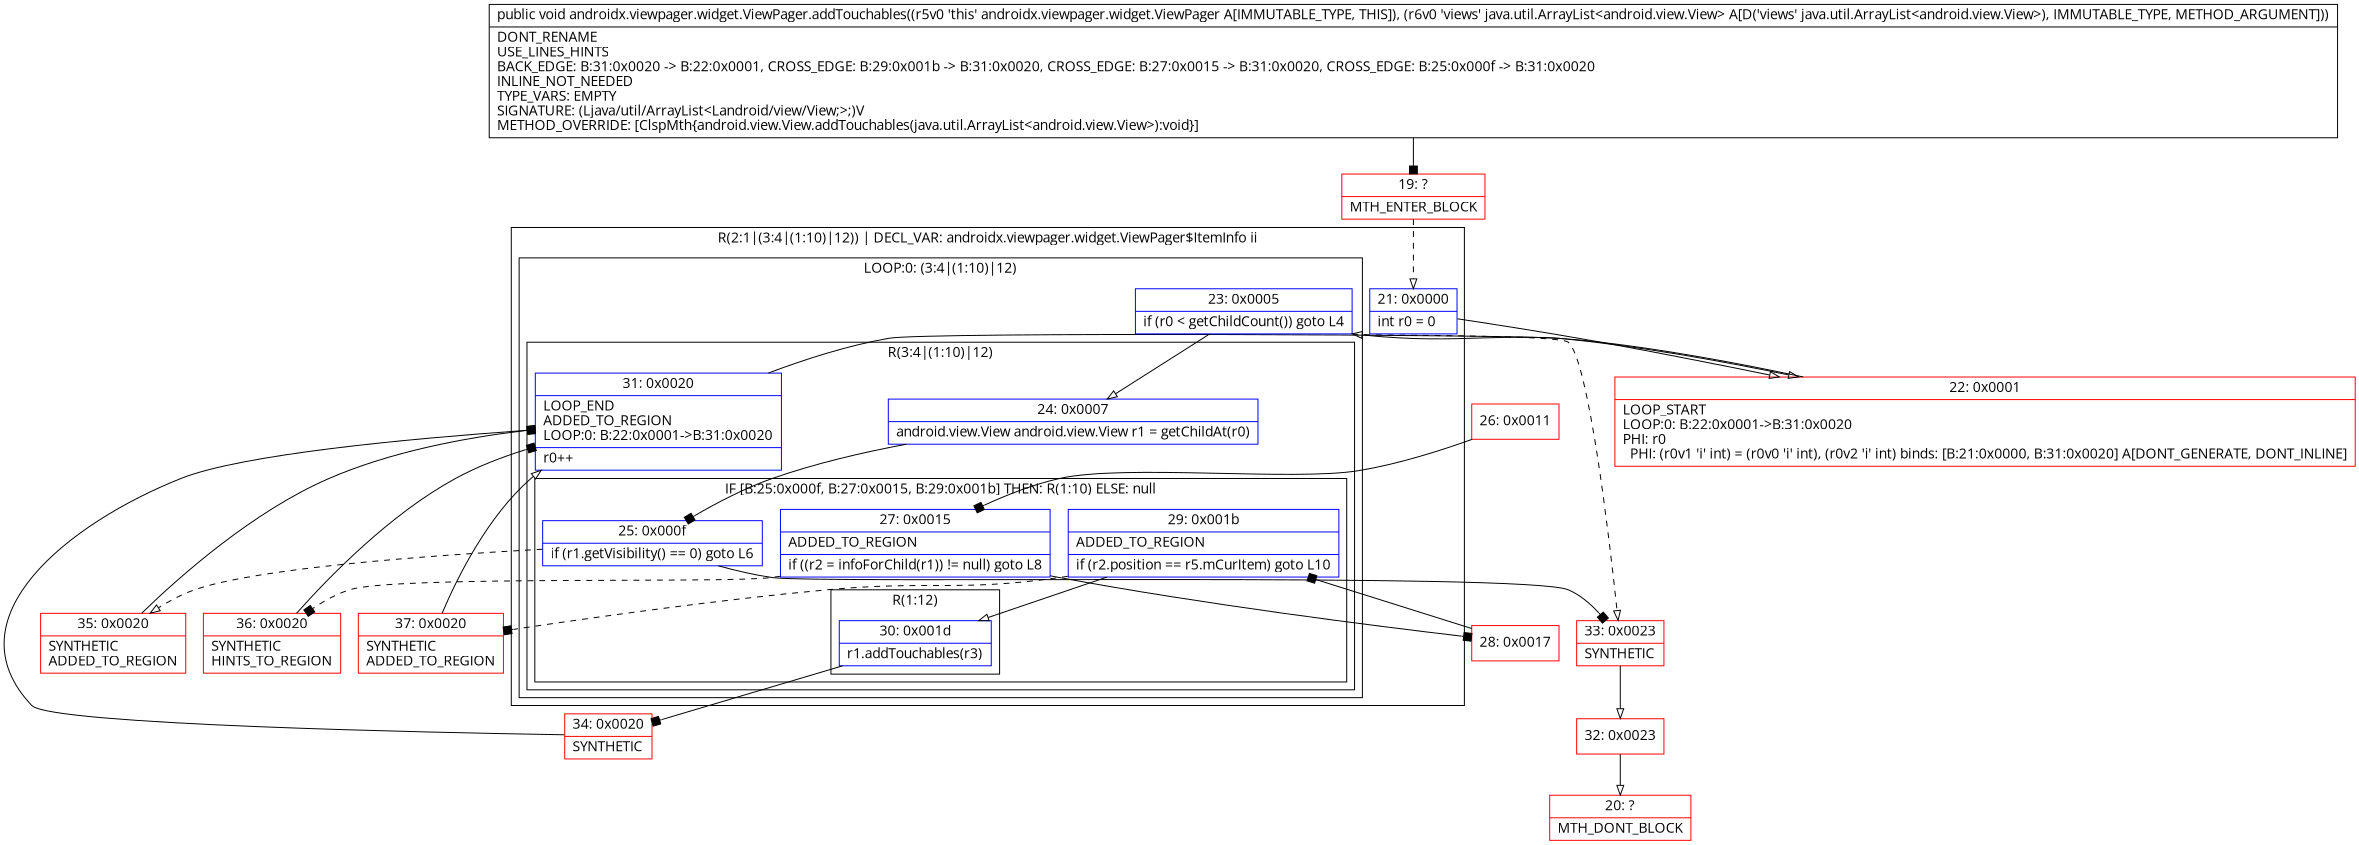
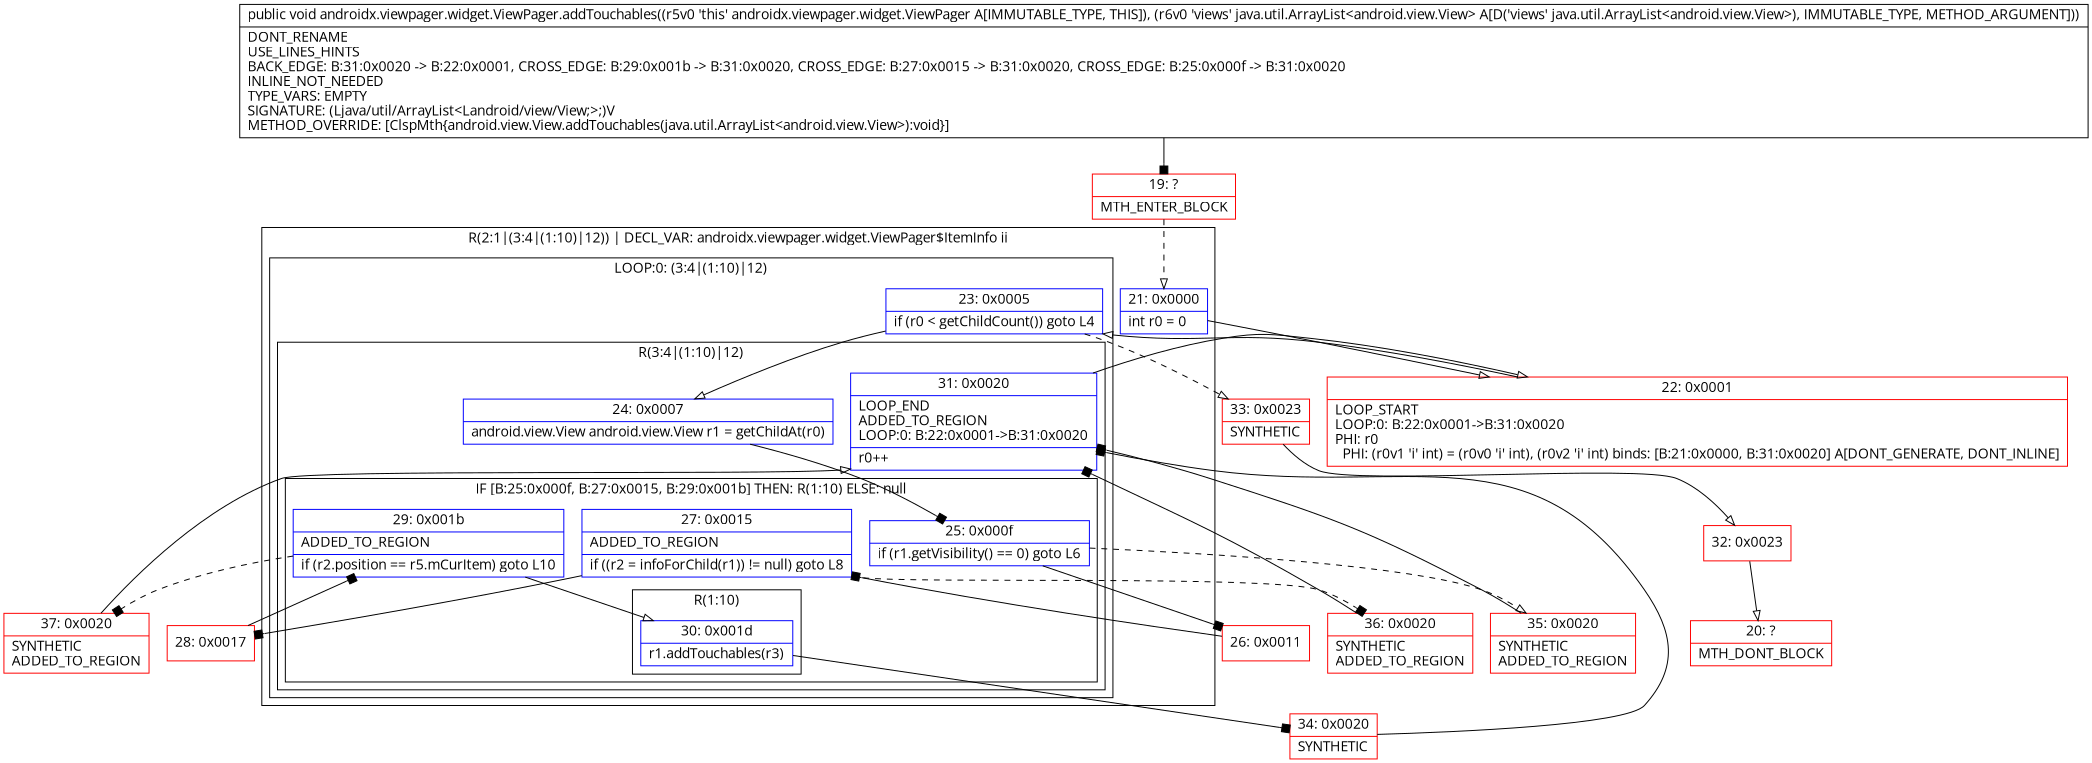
edge "25: 0x000f" -> "33: 0x0023": now "25: 0x000f" -> "26: 0x0011"
cluster "R(1:12)": label "R(1:12)" -> "R(1:10)"
node "36: 0x0020": text "HINTS_TO_REGION" -> "ADDED_TO_REGION"
